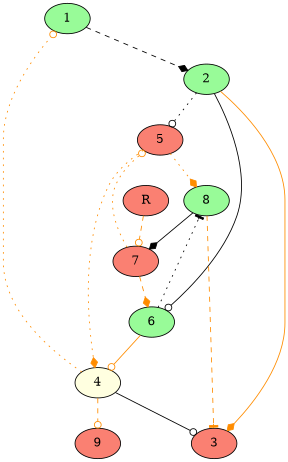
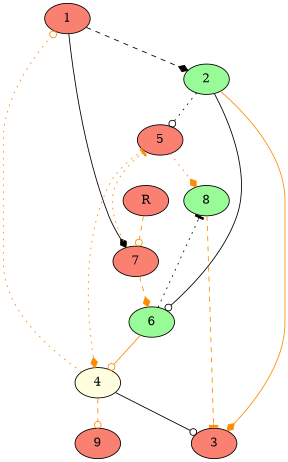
node "1": fillcolor palegreen -> salmon
edge "7" -> "5": arrowhead odot -> tee
edge "8" -> "7": now "1" -> "7"
